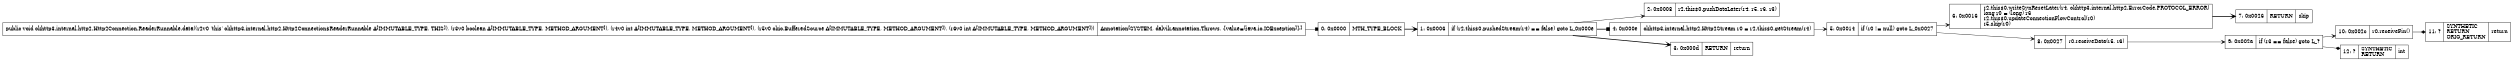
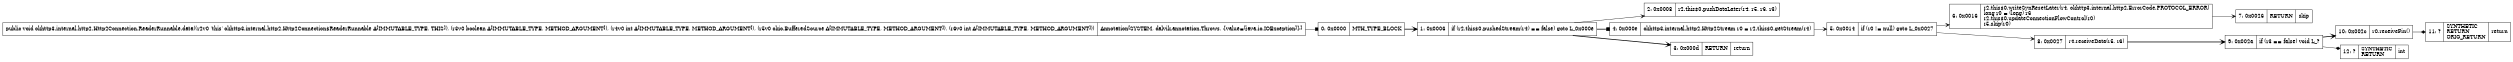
edge "6: 0x0016" -> "7: 0x0026": style bold -> solid
edge "9: 0x002a" -> "10: 0x002c": style solid -> bold
node "8: 0x0027": text "r0.receiveData(r5, r6)" -> "r4.receiveData(r5, r6)"
edge "8: 0x0027" -> "9: 0x002a": style solid -> bold
node "9: 0x002a": text "if (r3 == false) goto L_?" -> "if (r3 == false) void L_?"
